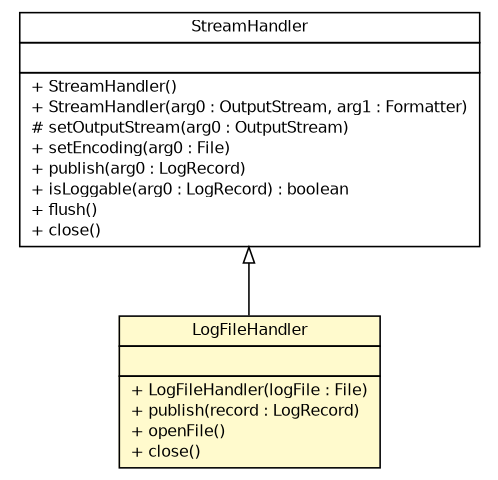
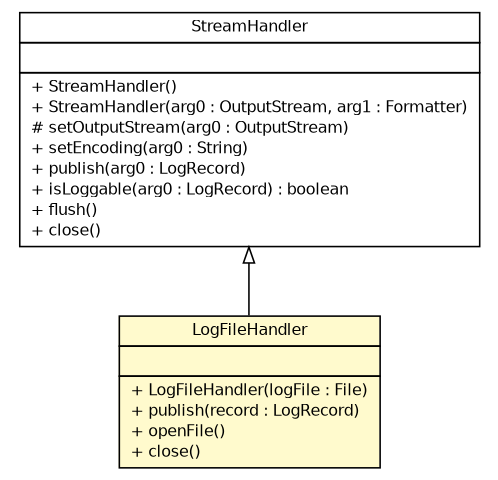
node "StreamHandler": text "+ setEncoding(arg0 : File)" -> "+ setEncoding(arg0 : String)"
